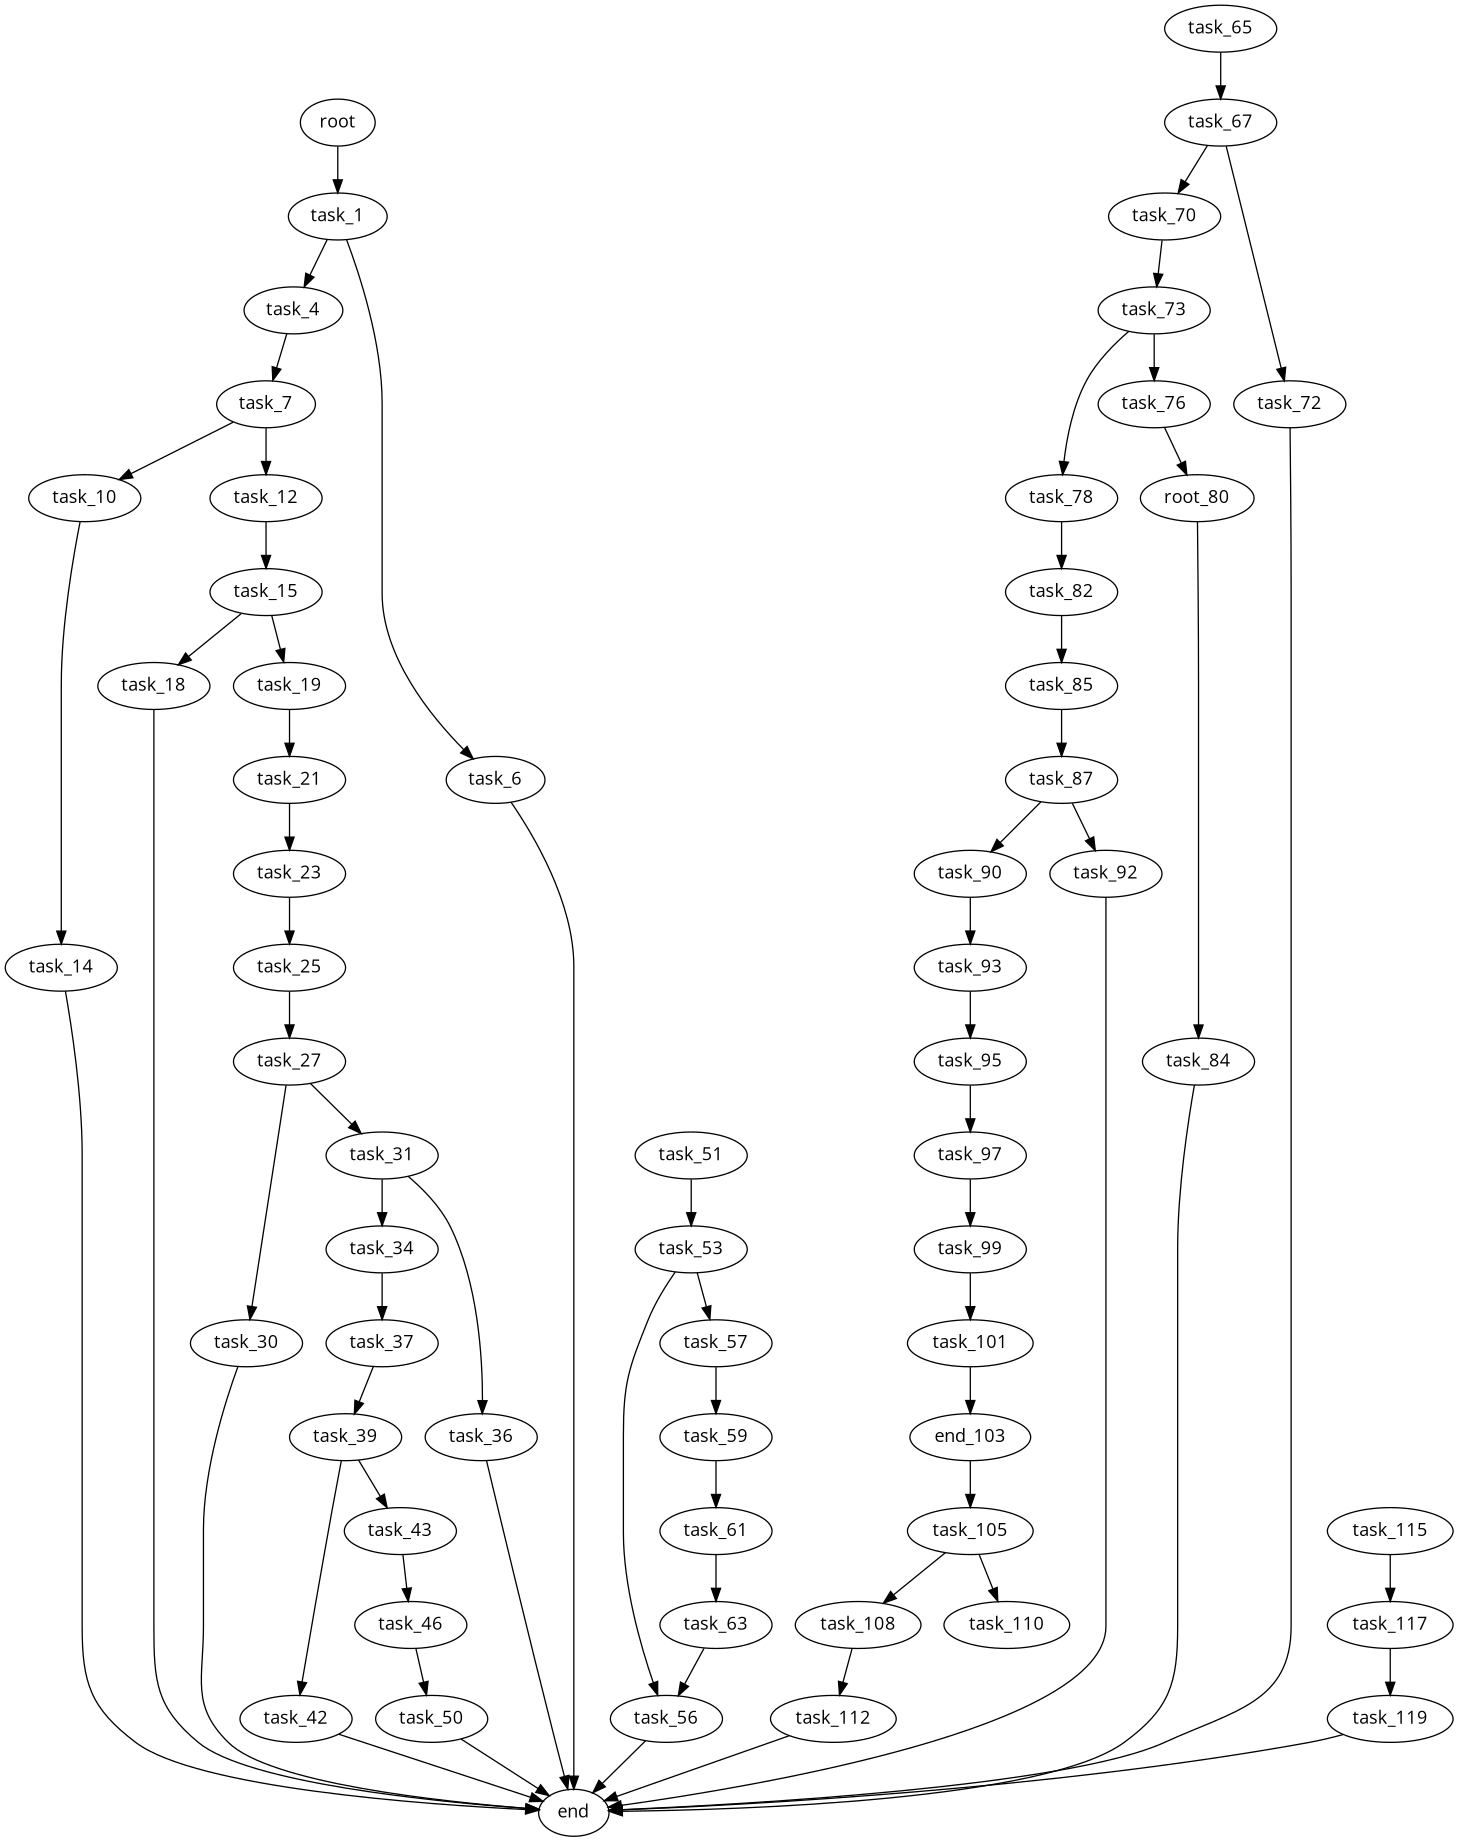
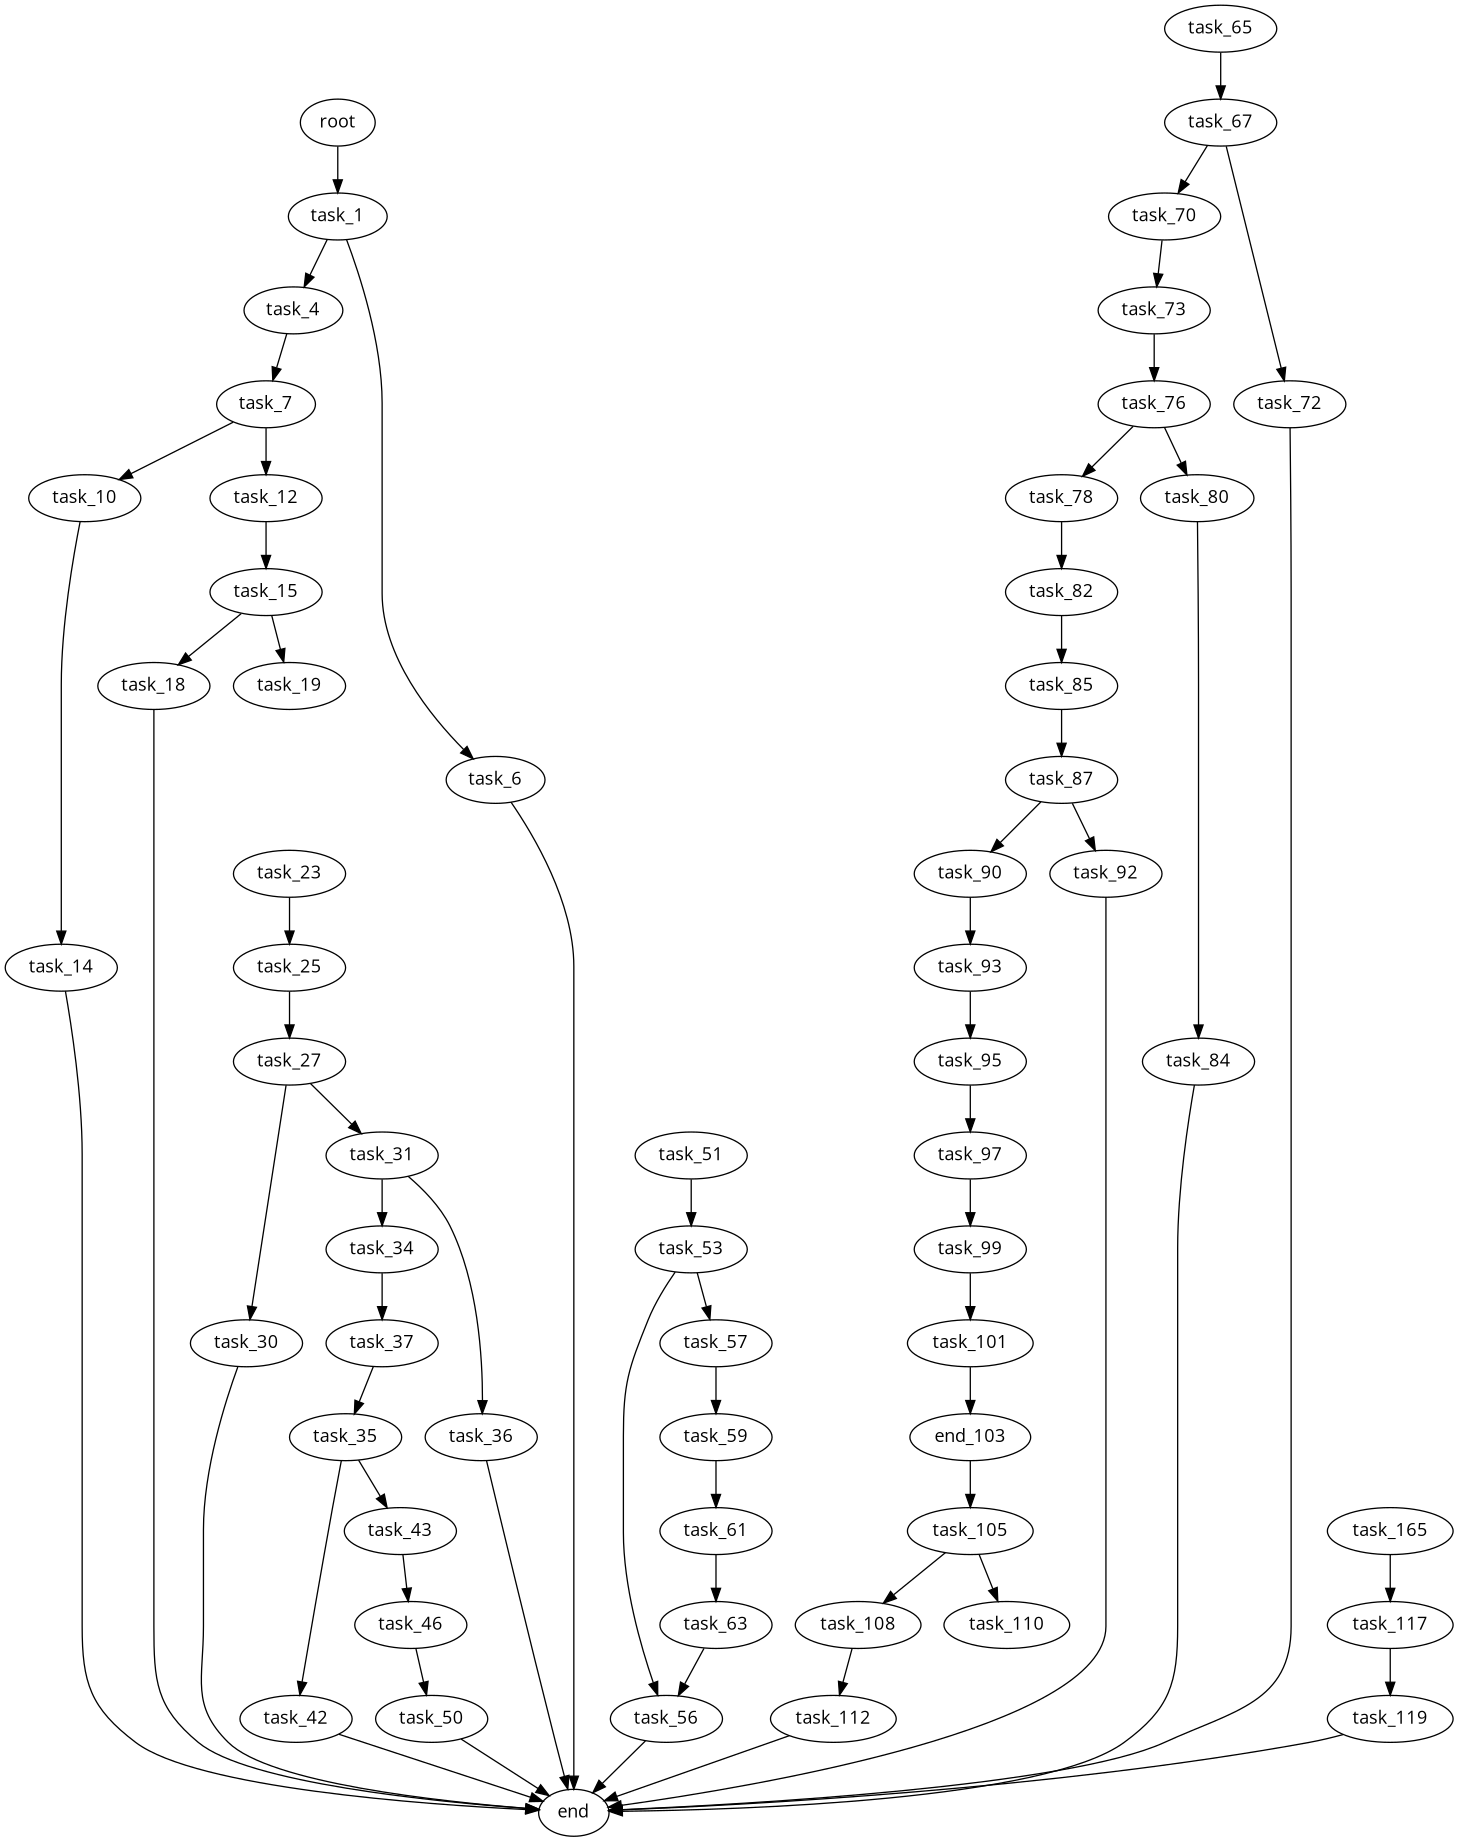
edge "task_73" -> "task_78": now "task_76" -> "task_78"
node "root_80": label "root_80" -> "task_80"
node "task_21": removed
node "task_39": label "task_39" -> "task_35"
node "task_115": label "task_115" -> "task_165"
